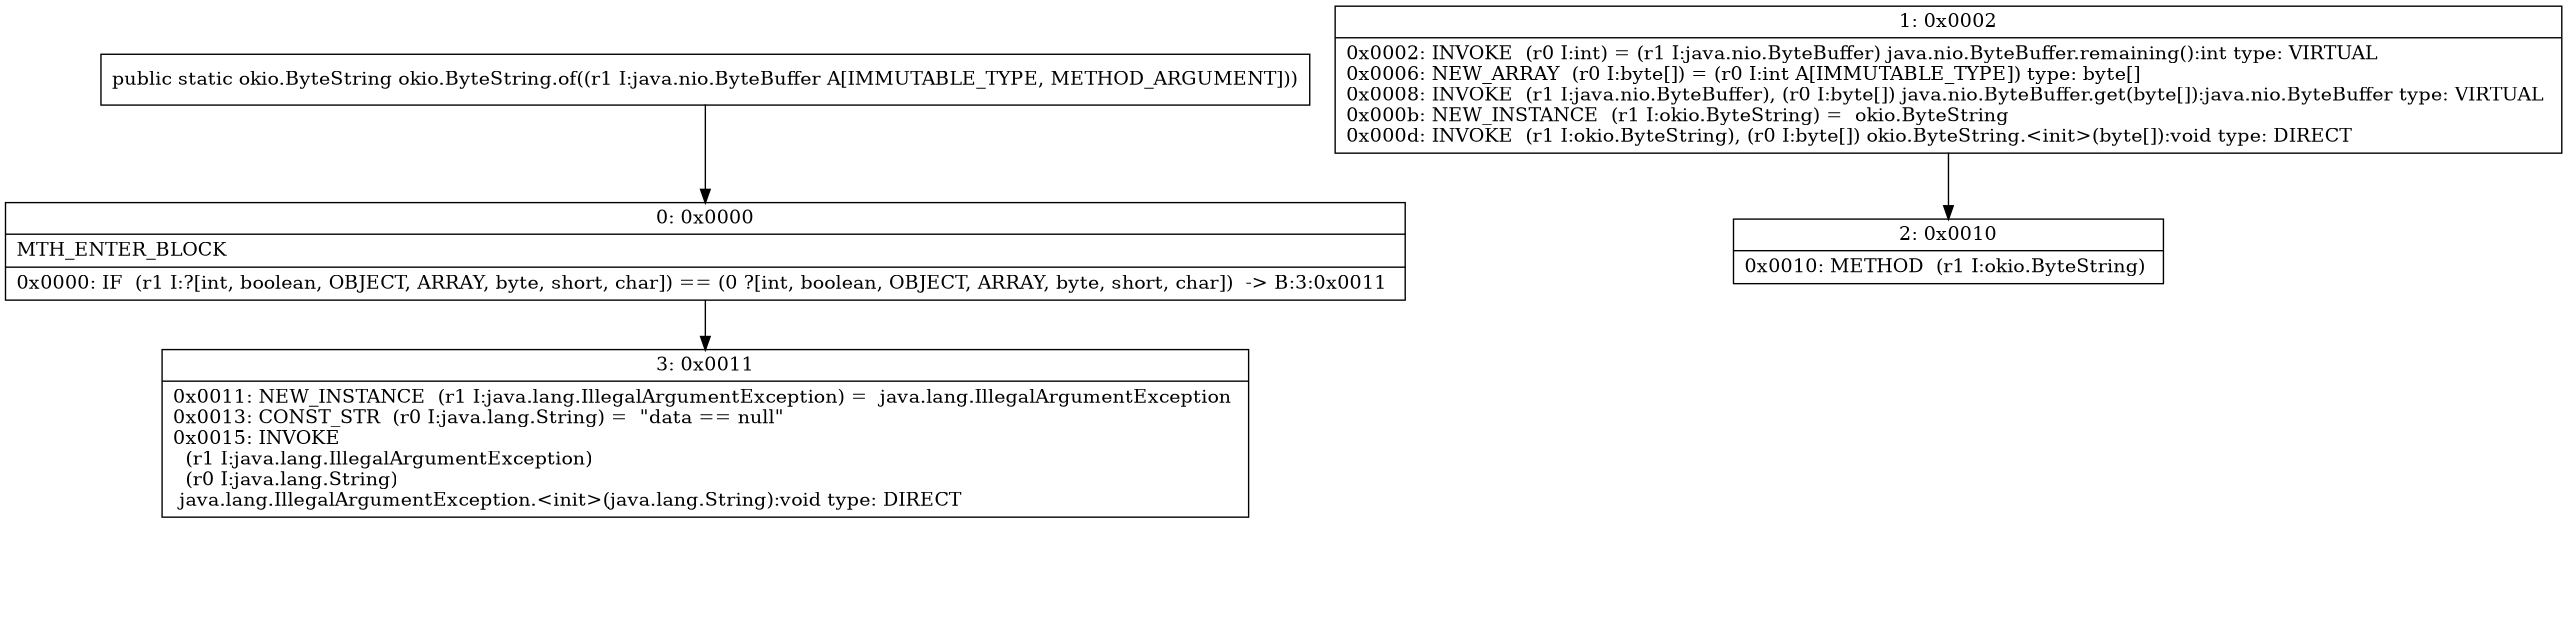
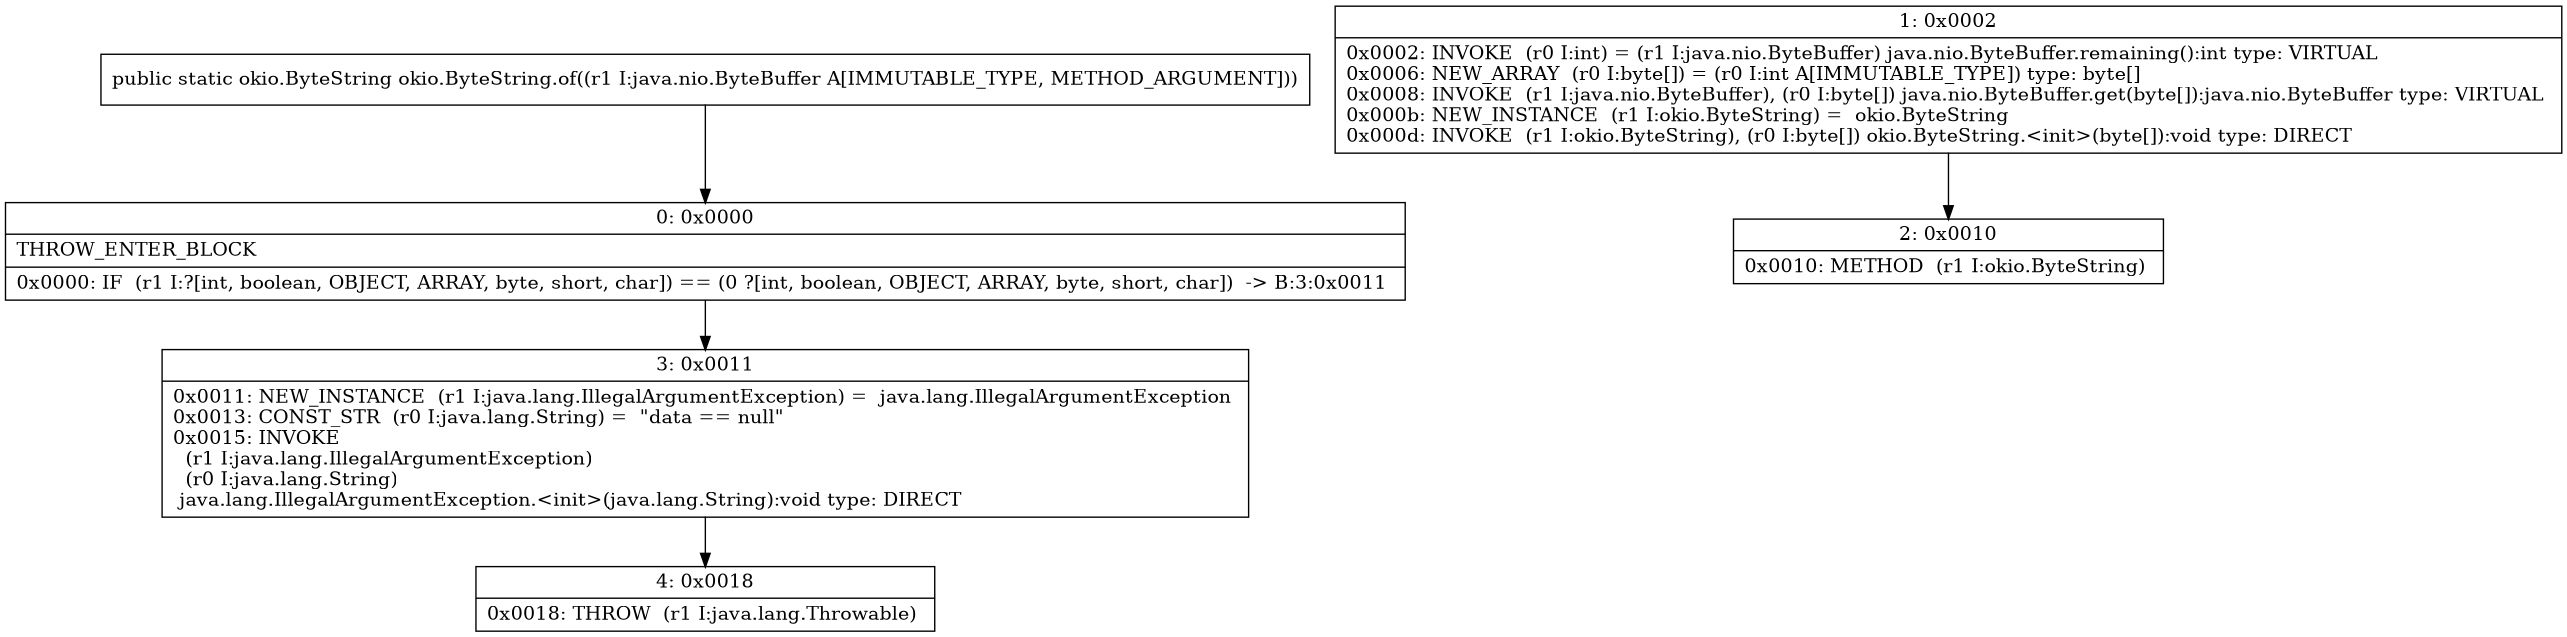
node "0: 0x0000": text "MTH_ENTER_BLOCK" -> "THROW_ENTER_BLOCK"
node "4: 0x0018": added
